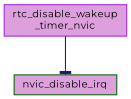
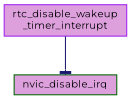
node "rtc_disable_wakeup _timer_nvic": label "rtc_disable_wakeup _timer_nvic" -> "rtc_disable_wakeup _timer_interrupt"
